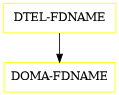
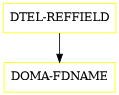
node "DTEL-FDNAME": label "DTEL-FDNAME" -> "DTEL-REFFIELD"
